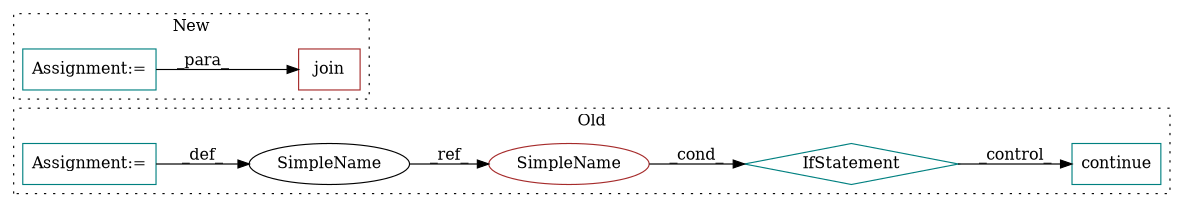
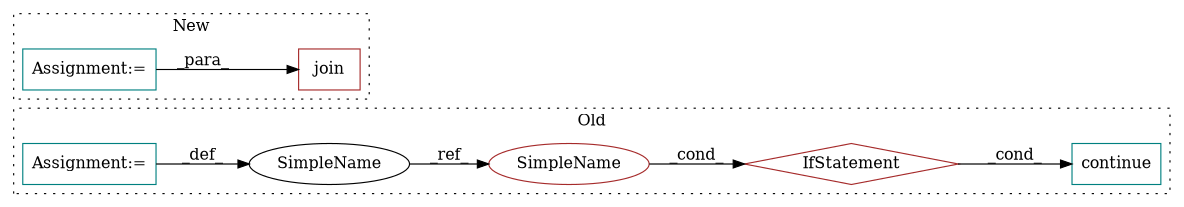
edge "IfStatement" -> "continue": label "_control_" -> "_cond_"
node "IfStatement": color teal -> brown
